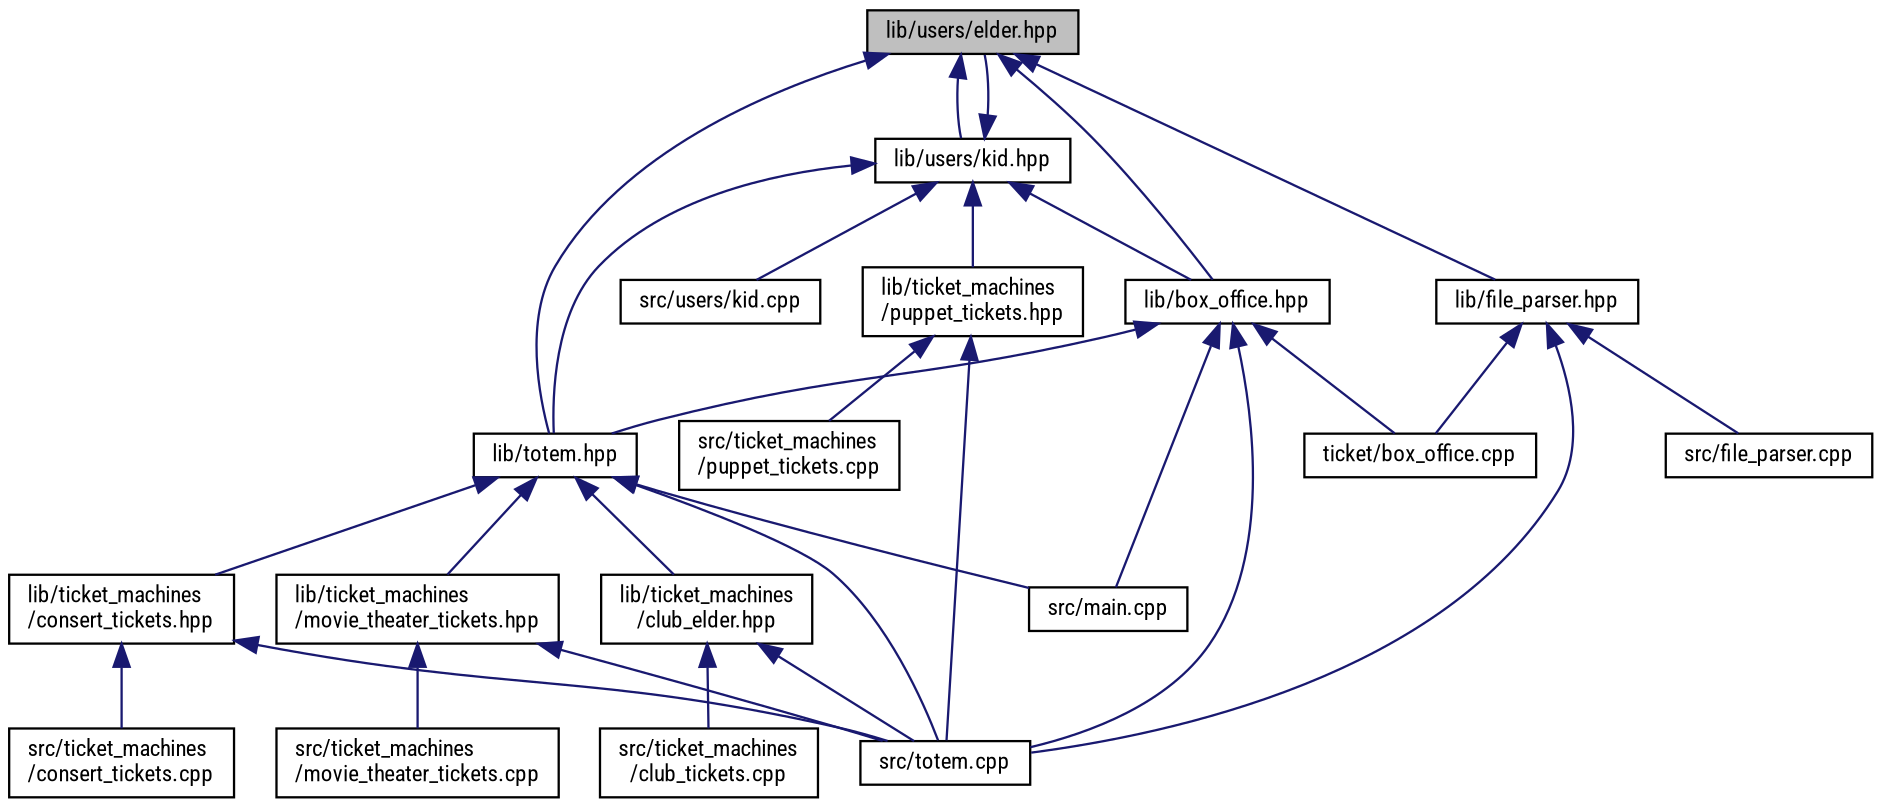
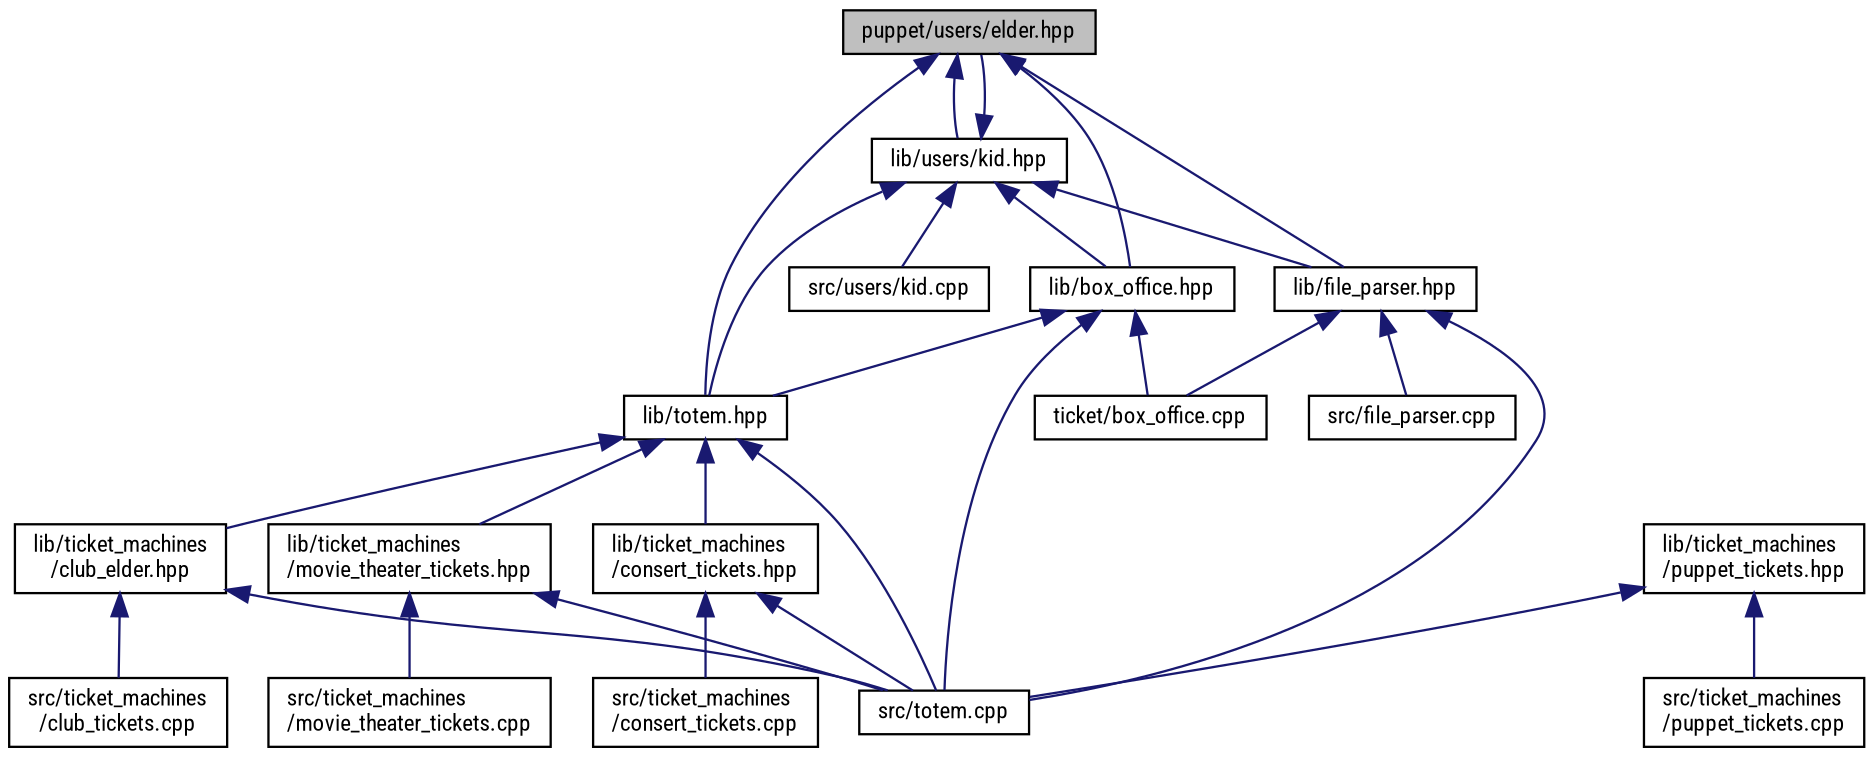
node "lib/users/elder.hpp": label "lib/users/elder.hpp" -> "puppet/users/elder.hpp"
edge "lib/ticket_machines /puppet_tickets.hpp" -> "lib/users/kid.hpp": now "lib/file_parser.hpp" -> "lib/users/kid.hpp"
node "src/main.cpp": removed
